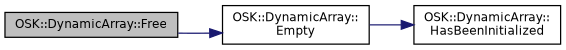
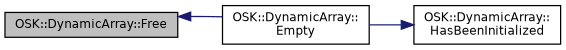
edge "OSK::DynamicArray::Free" -> "OSK::DynamicArray:: Empty": reversed
